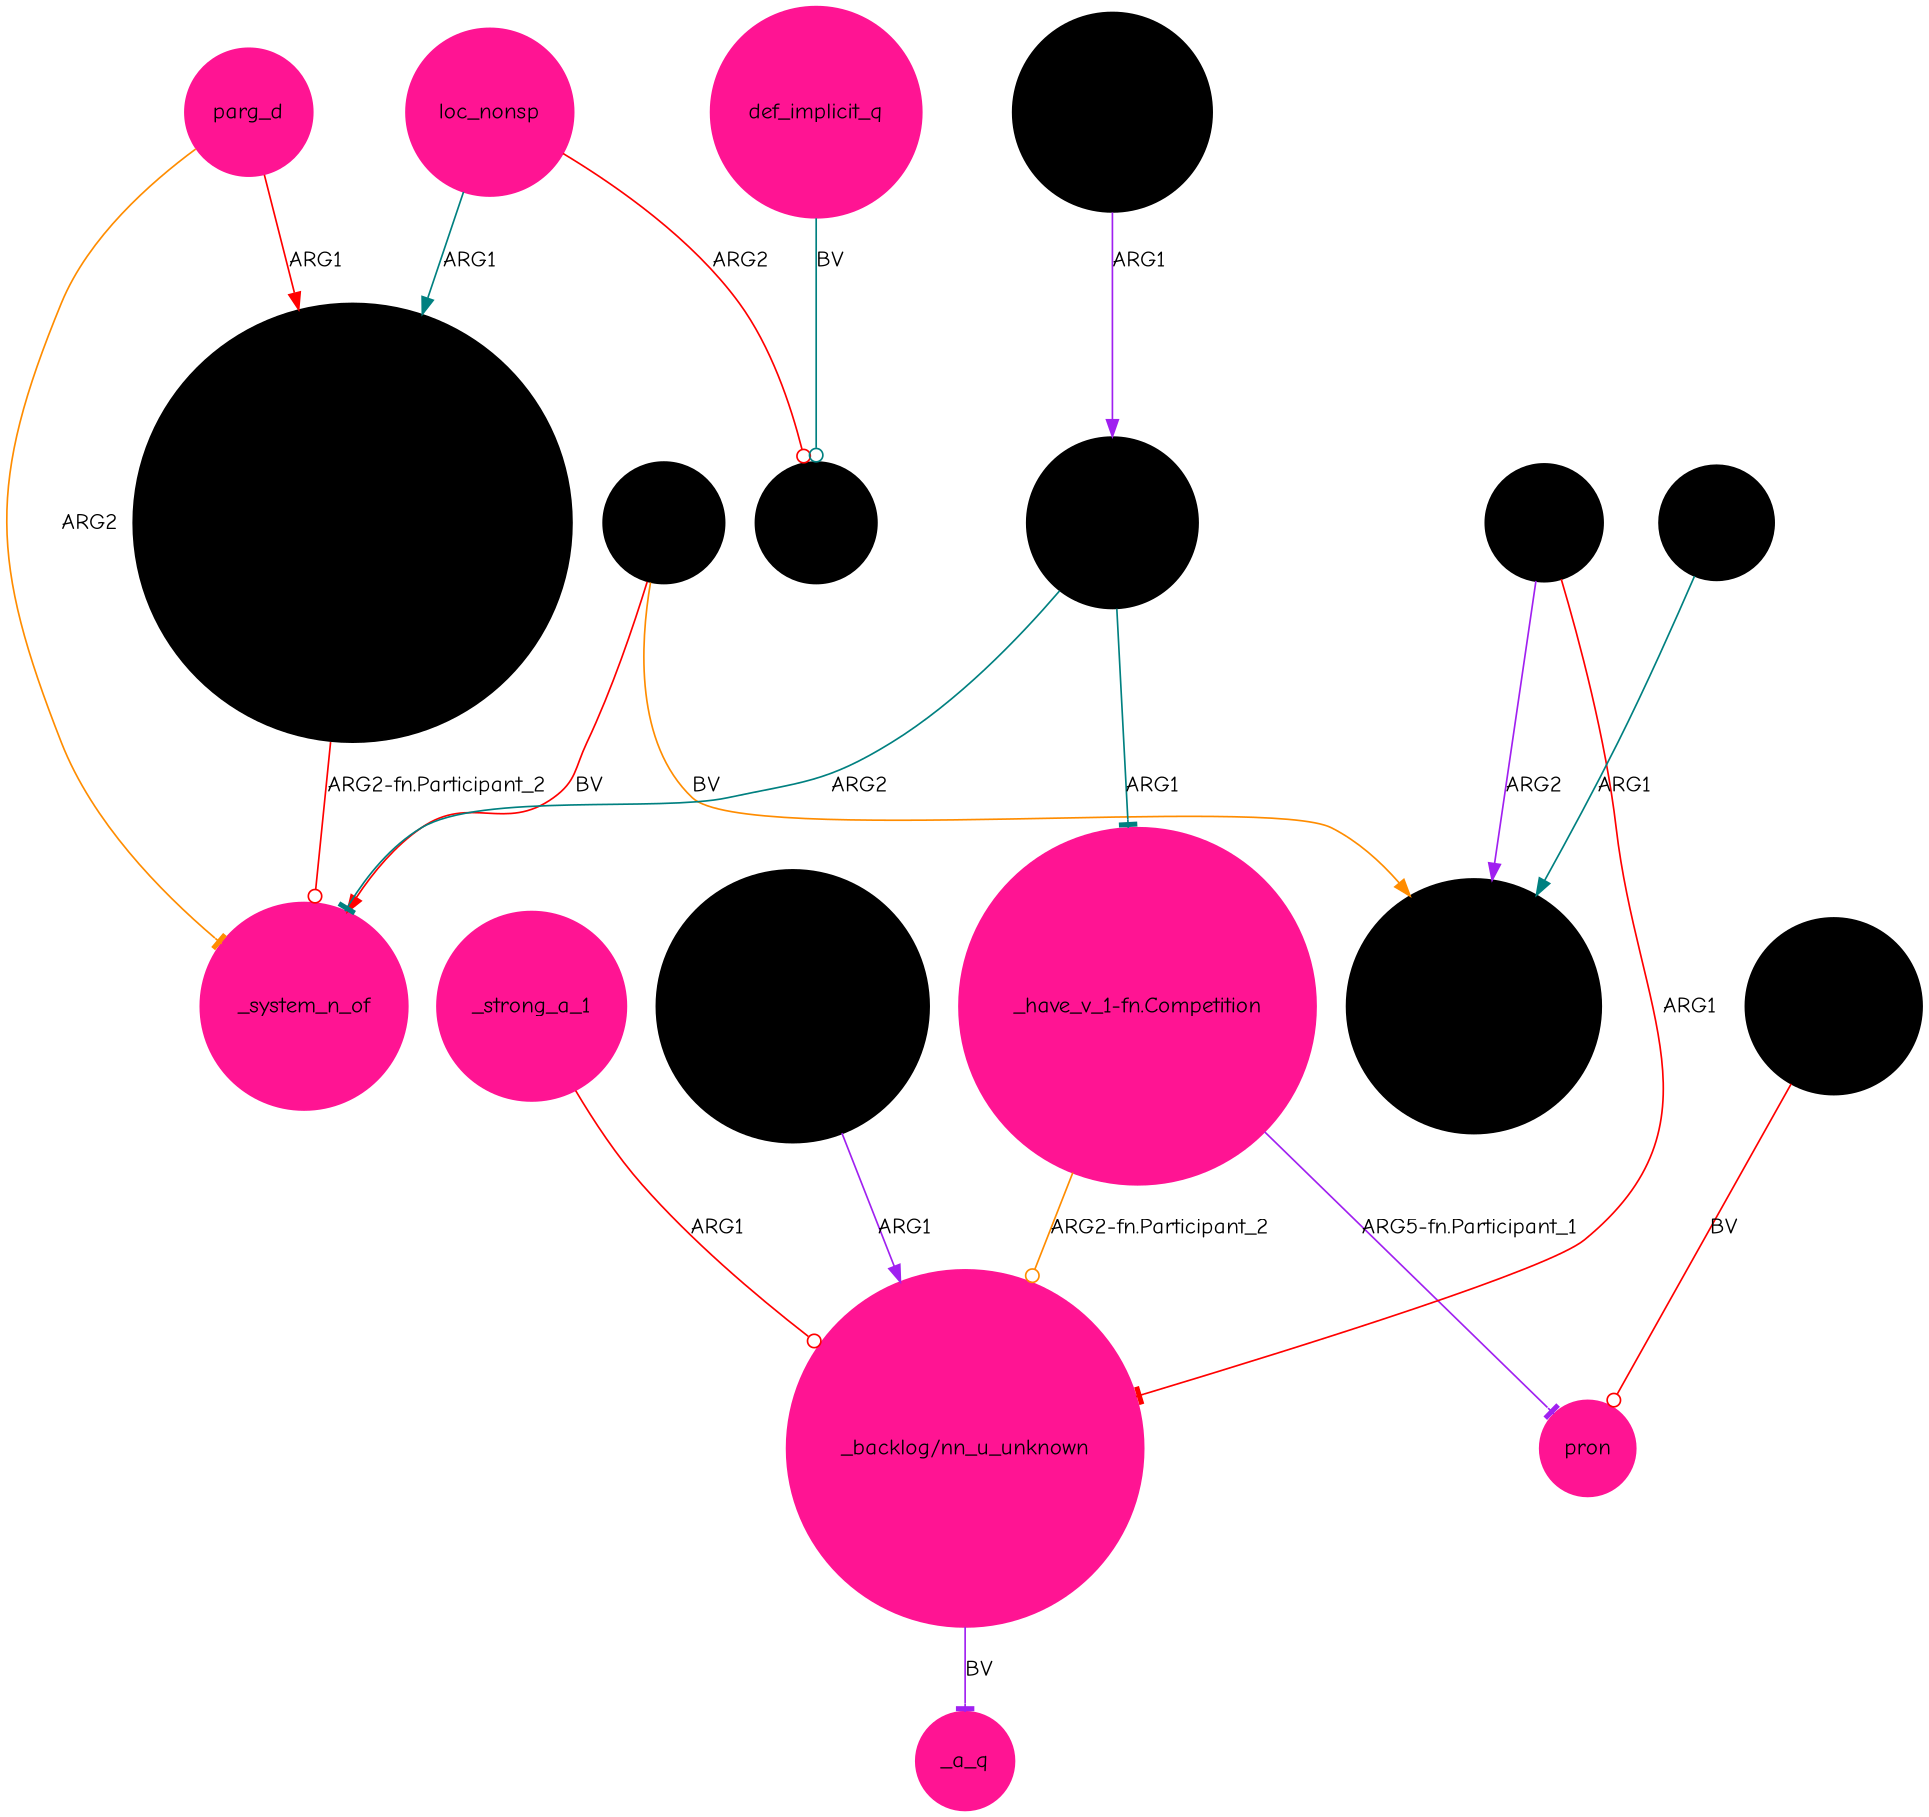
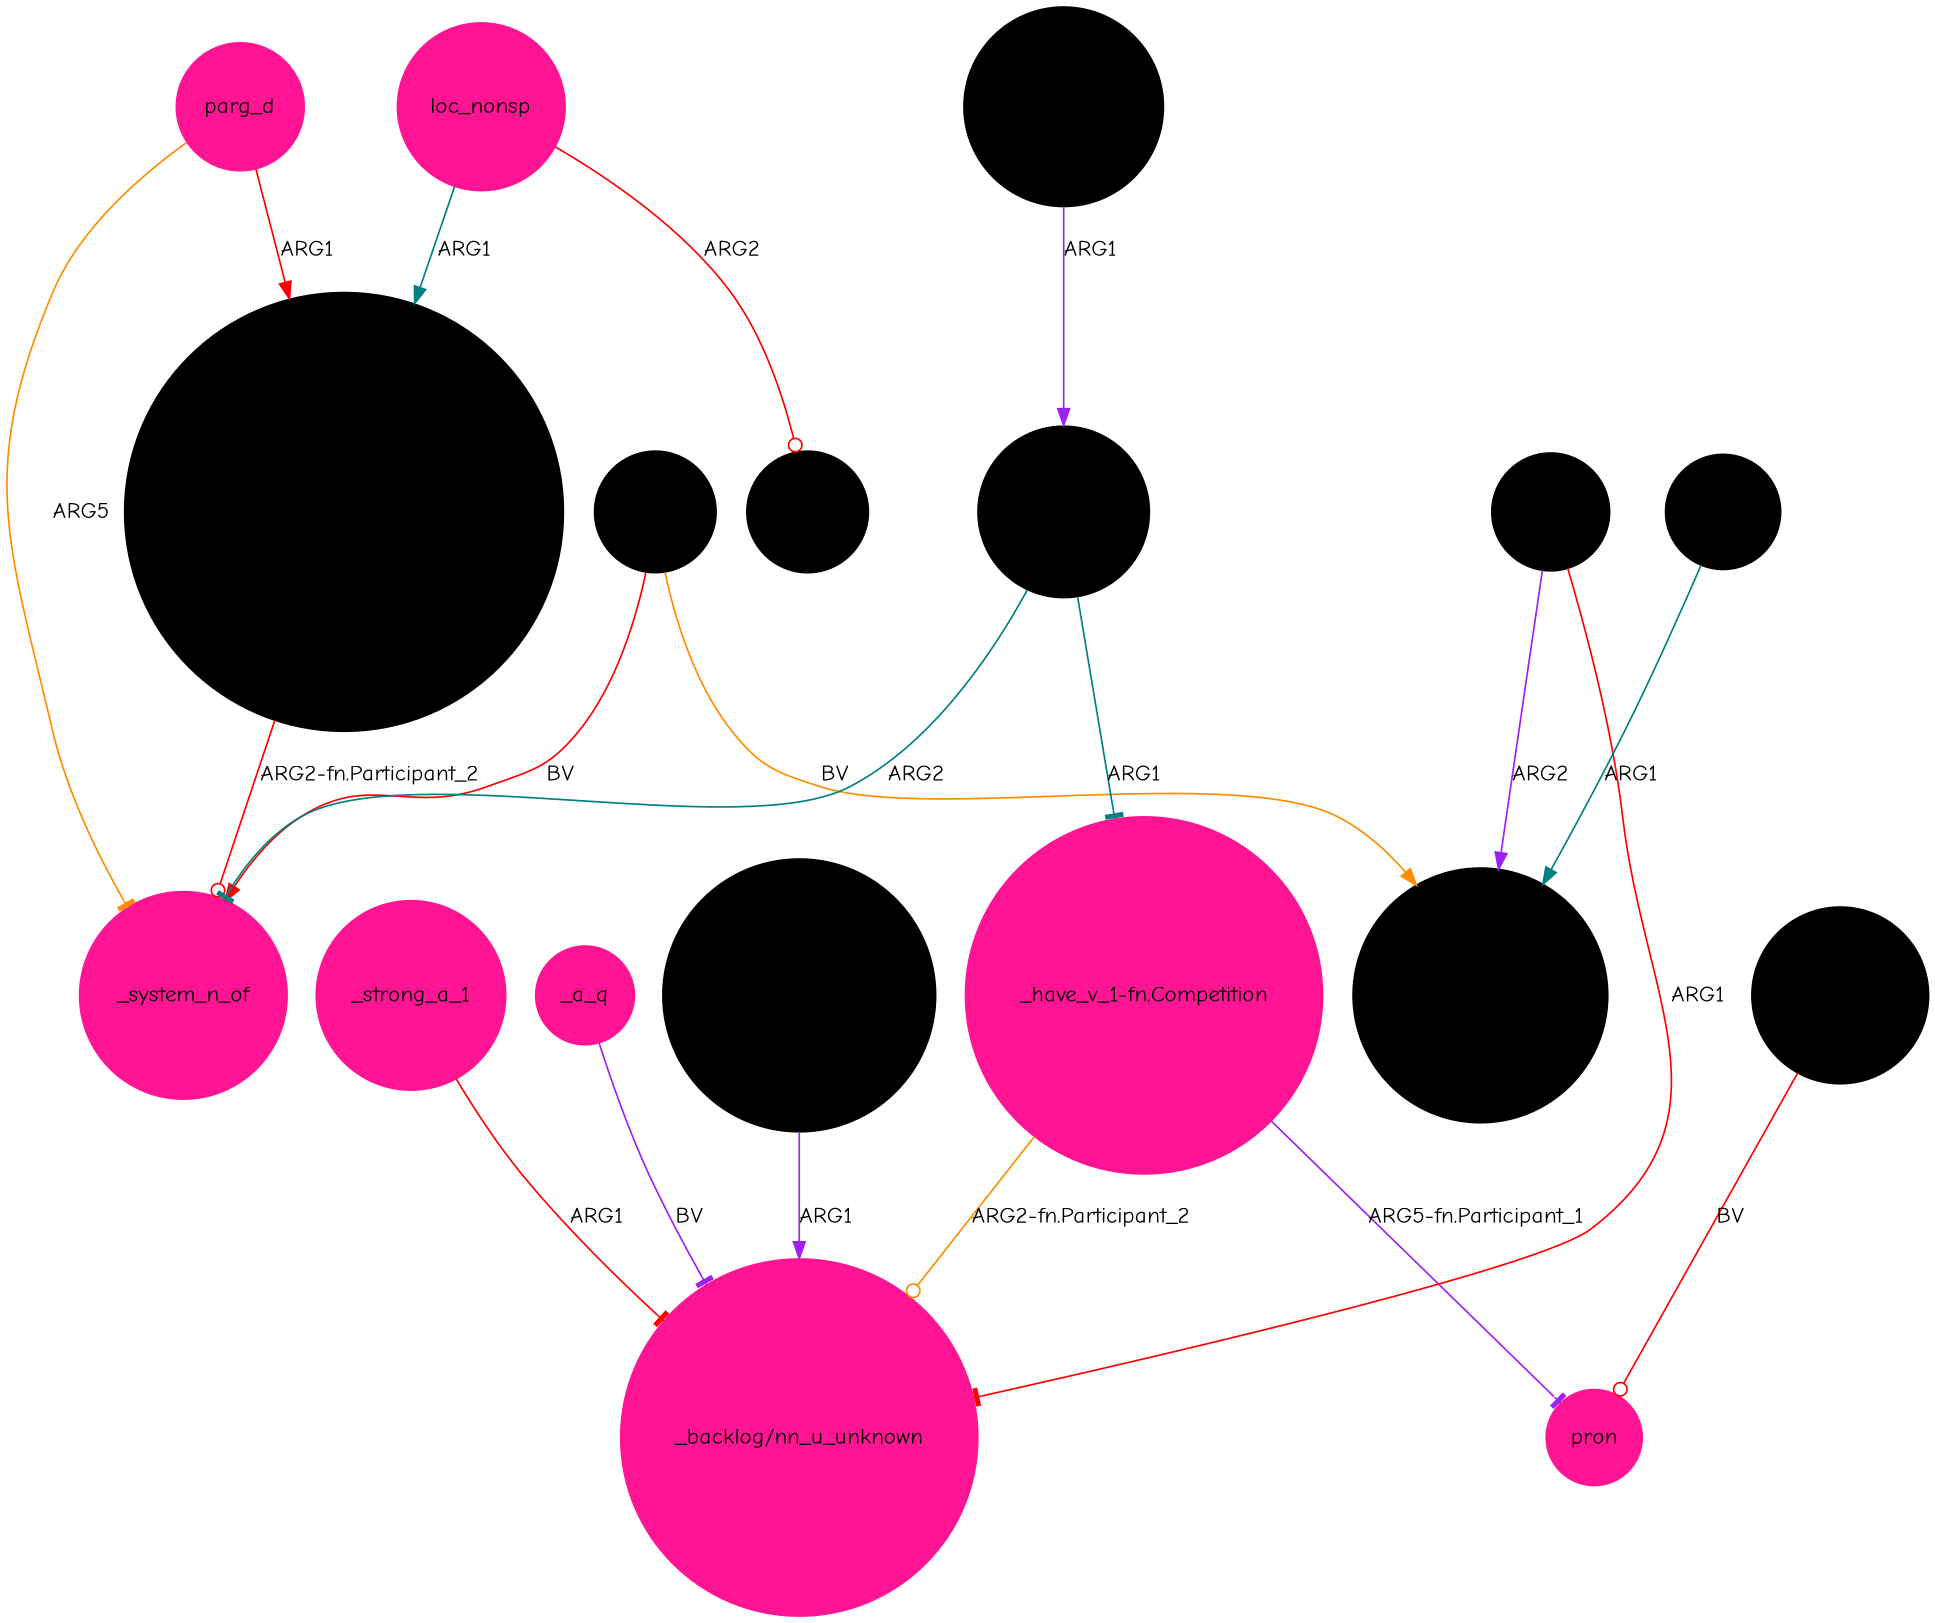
node "def_implicit_q": removed
edge "parg_d" -> "_system_n_of": label "ARG2" -> "ARG5"
edge "_strong_a_1" -> "_backlog/nn_u_unknown": arrowhead odot -> tee
edge "_backlog/nn_u_unknown" -> "_a_q": reversed
